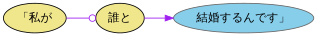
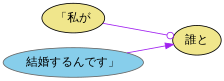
edge "誰と" -> "結婚するんです」": reversed
